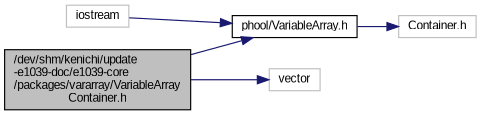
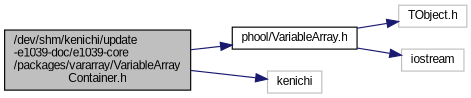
edge "iostream" -> "phool/VariableArray.h": reversed
node "Container.h": label "Container.h" -> "TObject.h"
node "vector": label "vector" -> "kenichi"
